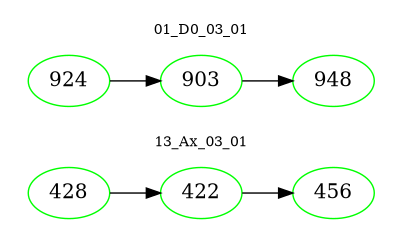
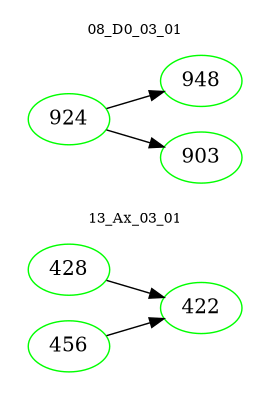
cluster "01_D0_03_01": label "01_D0_03_01" -> "08_D0_03_01"
edge "903" -> "948": now "924" -> "948"
edge "422" -> "456": reversed
